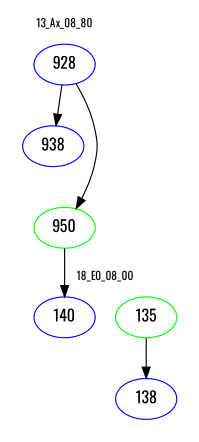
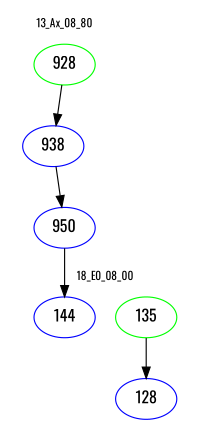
node "928": color blue -> green
edge "928" -> "950": now "938" -> "950"
node "950": color green -> blue
node "140": label "140" -> "144"
node "138": label "138" -> "128"
